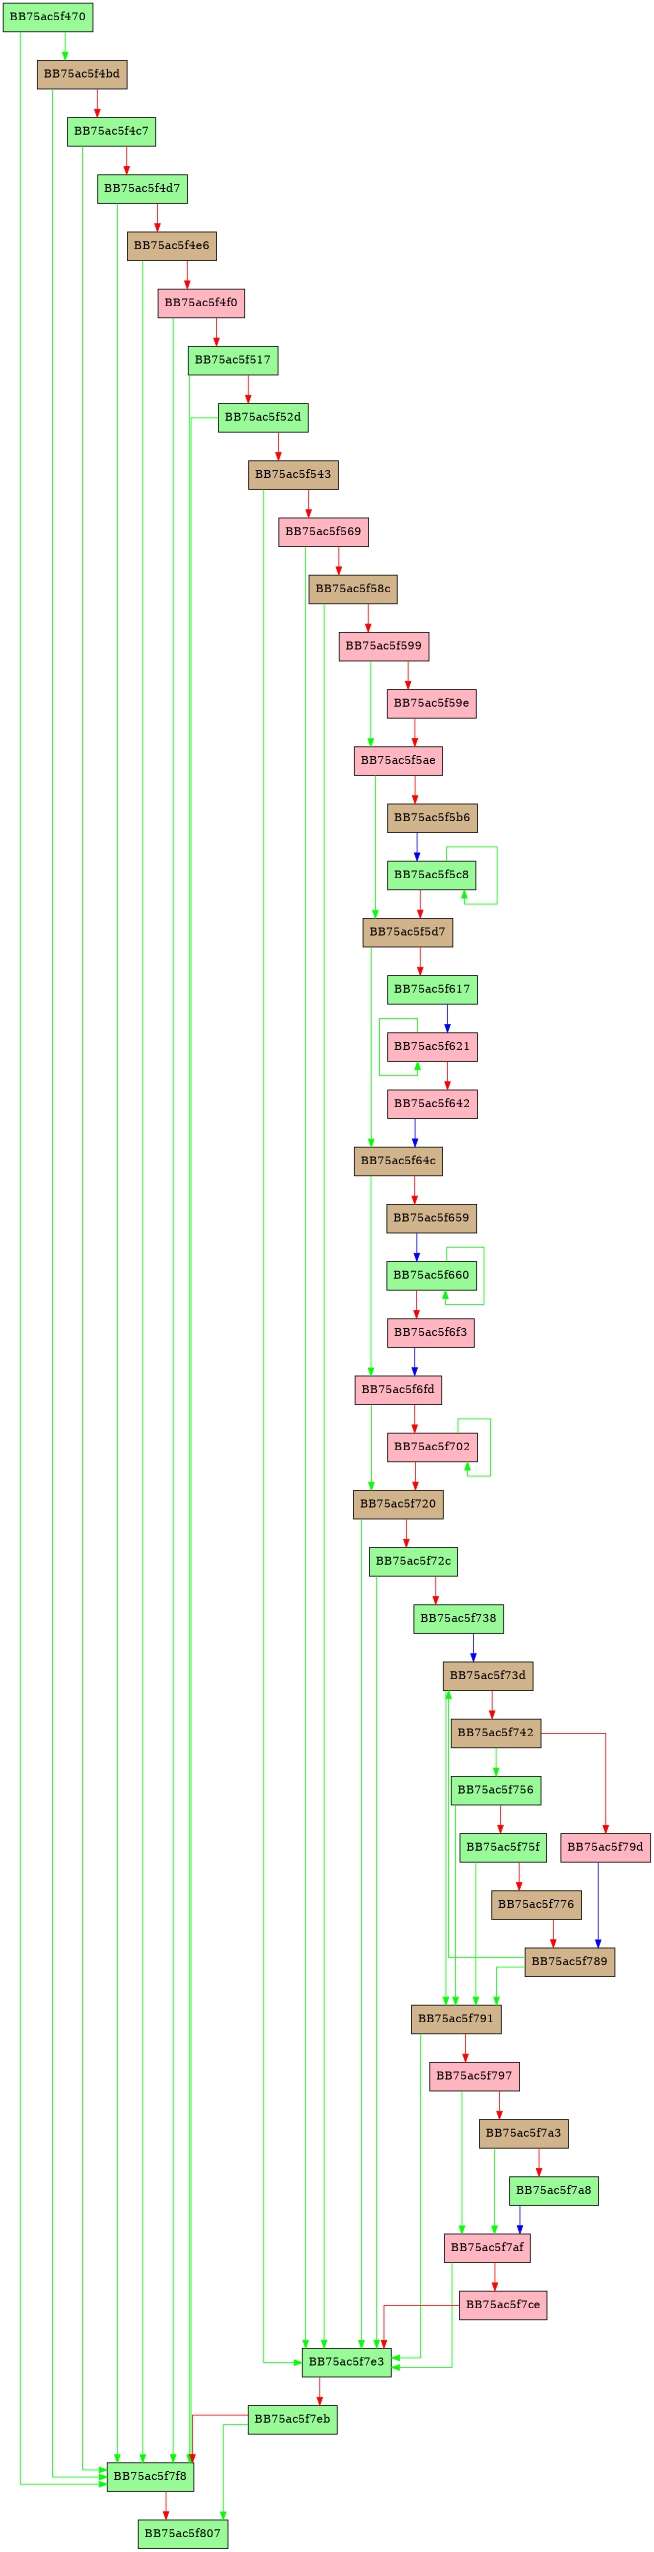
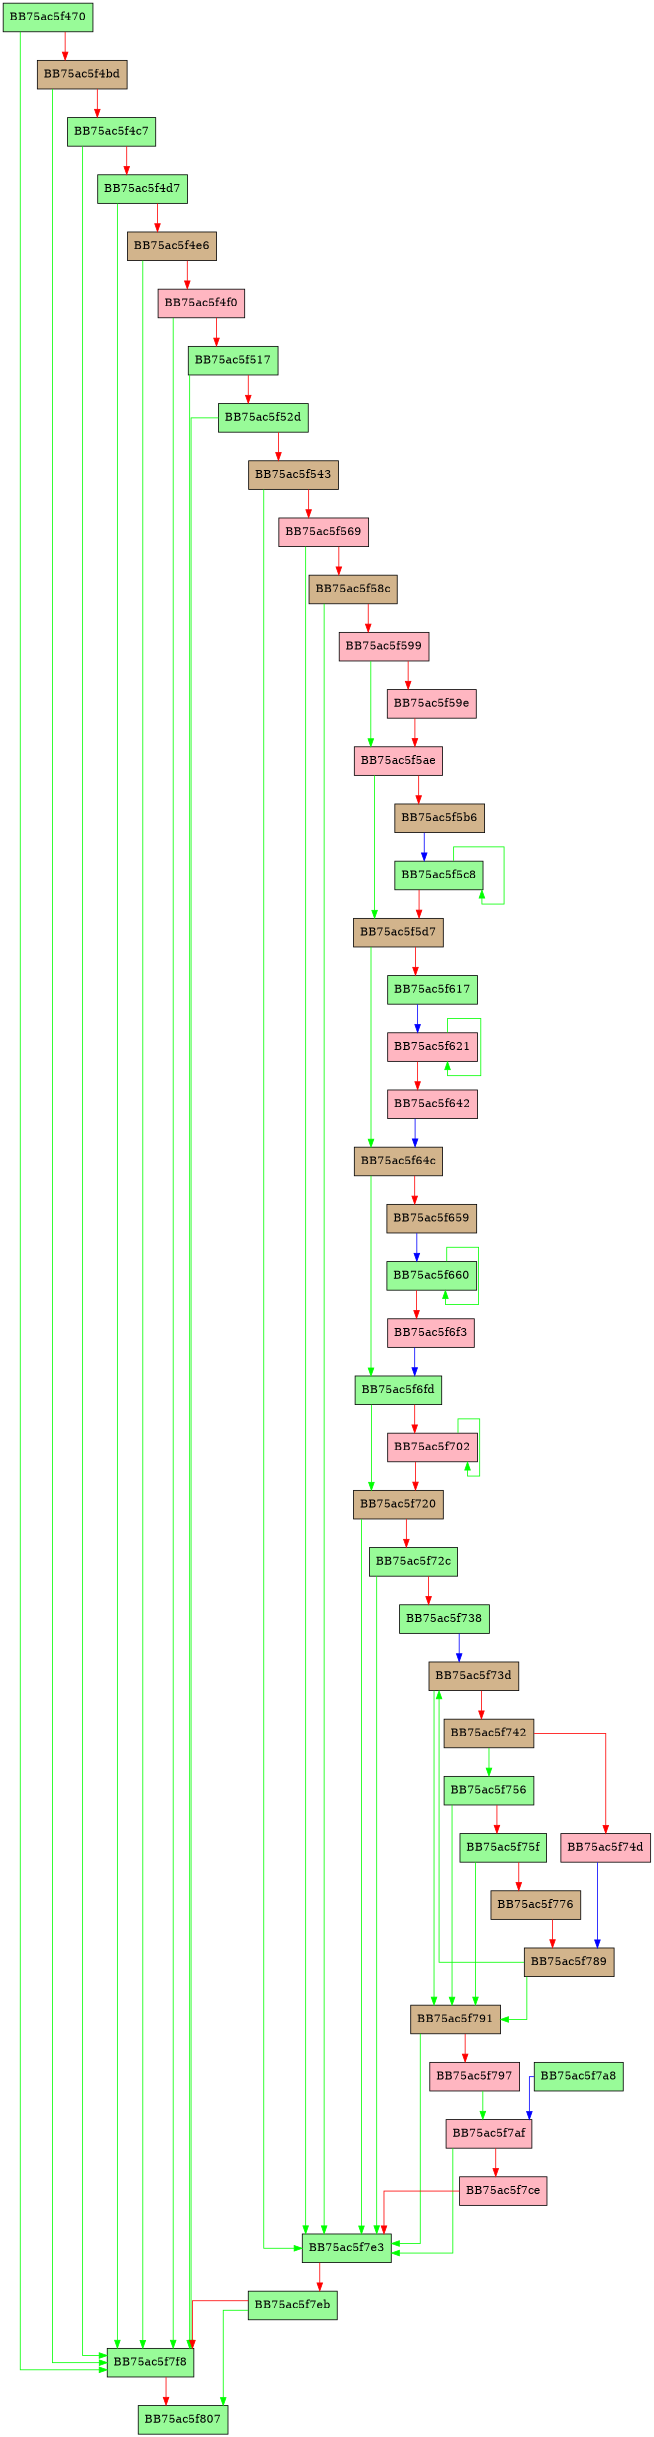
edge "BB75ac5f470" -> "BB75ac5f4bd": color green -> red
node "BB75ac5f6fd": fillcolor lightpink -> palegreen
node "BB75ac5f79d": label "BB75ac5f79d" -> "BB75ac5f74d"
node "BB75ac5f7a3": removed
